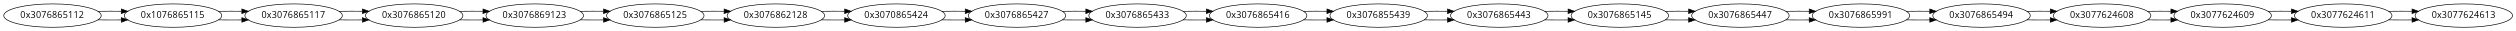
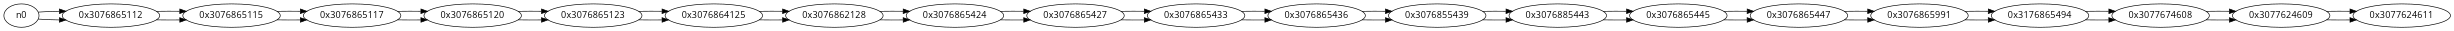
node "n0": added
node "0x1076865115": label "0x1076865115" -> "0x3076865115"
node "0x3076869123": label "0x3076869123" -> "0x3076865123"
node "0x3076865125": label "0x3076865125" -> "0x3076864125"
node "0x3070865424": label "0x3070865424" -> "0x3076865424"
node "0x3076865416": label "0x3076865416" -> "0x3076865436"
node "0x3076865443": label "0x3076865443" -> "0x3076885443"
node "0x3076865145": label "0x3076865145" -> "0x3076865445"
node "0x3076865494": label "0x3076865494" -> "0x3176865494"
node "0x3077624608": label "0x3077624608" -> "0x3077674608"
node "0x3077624613": removed
